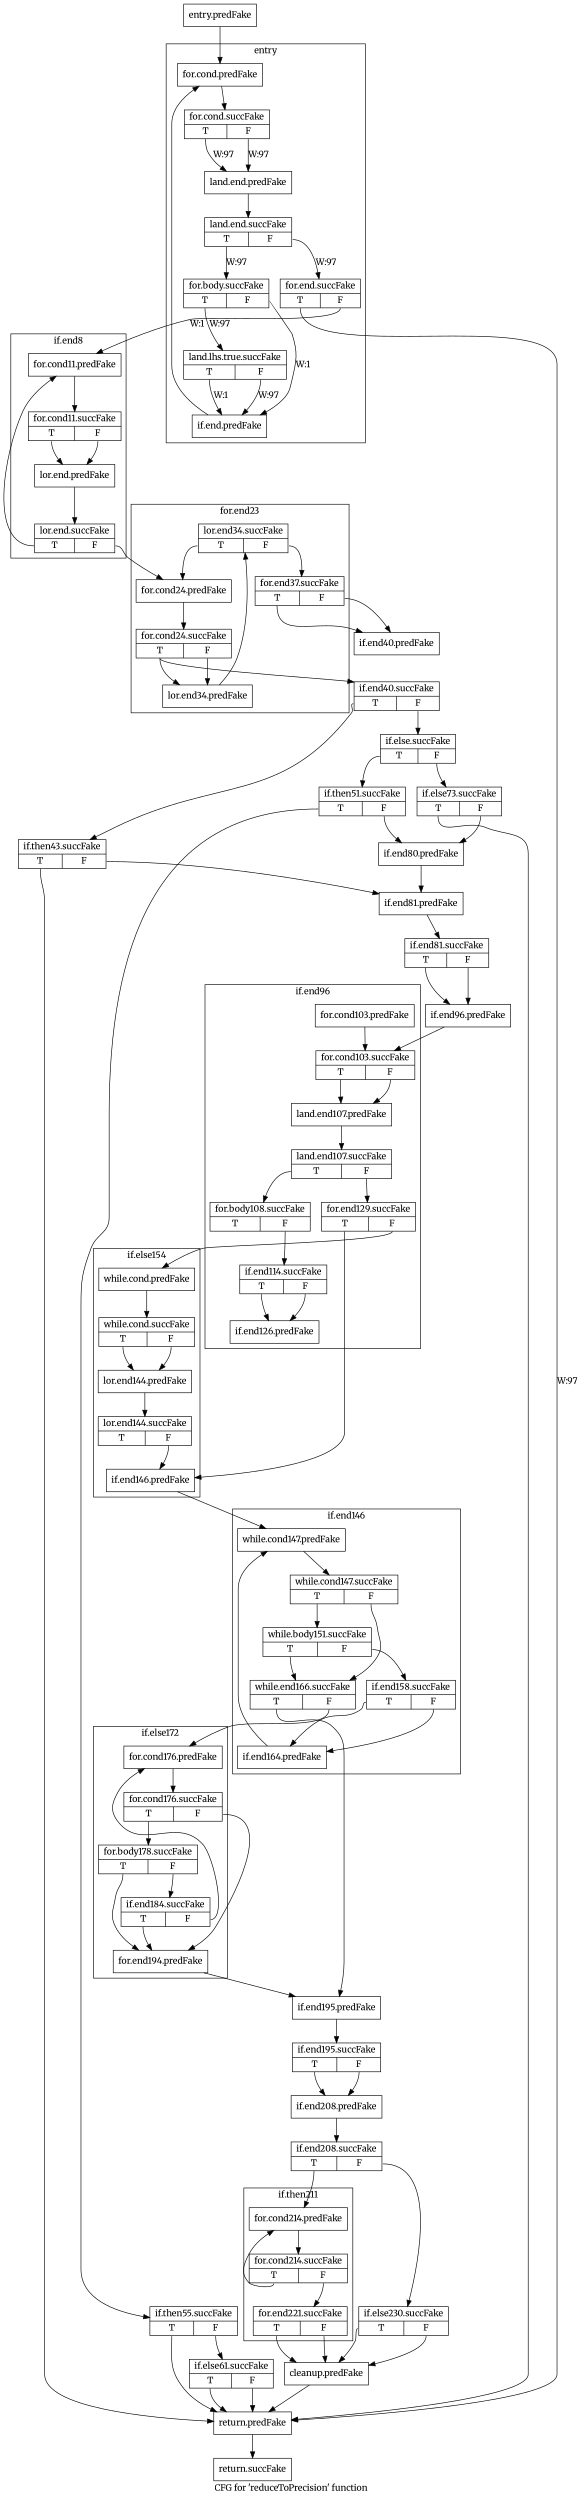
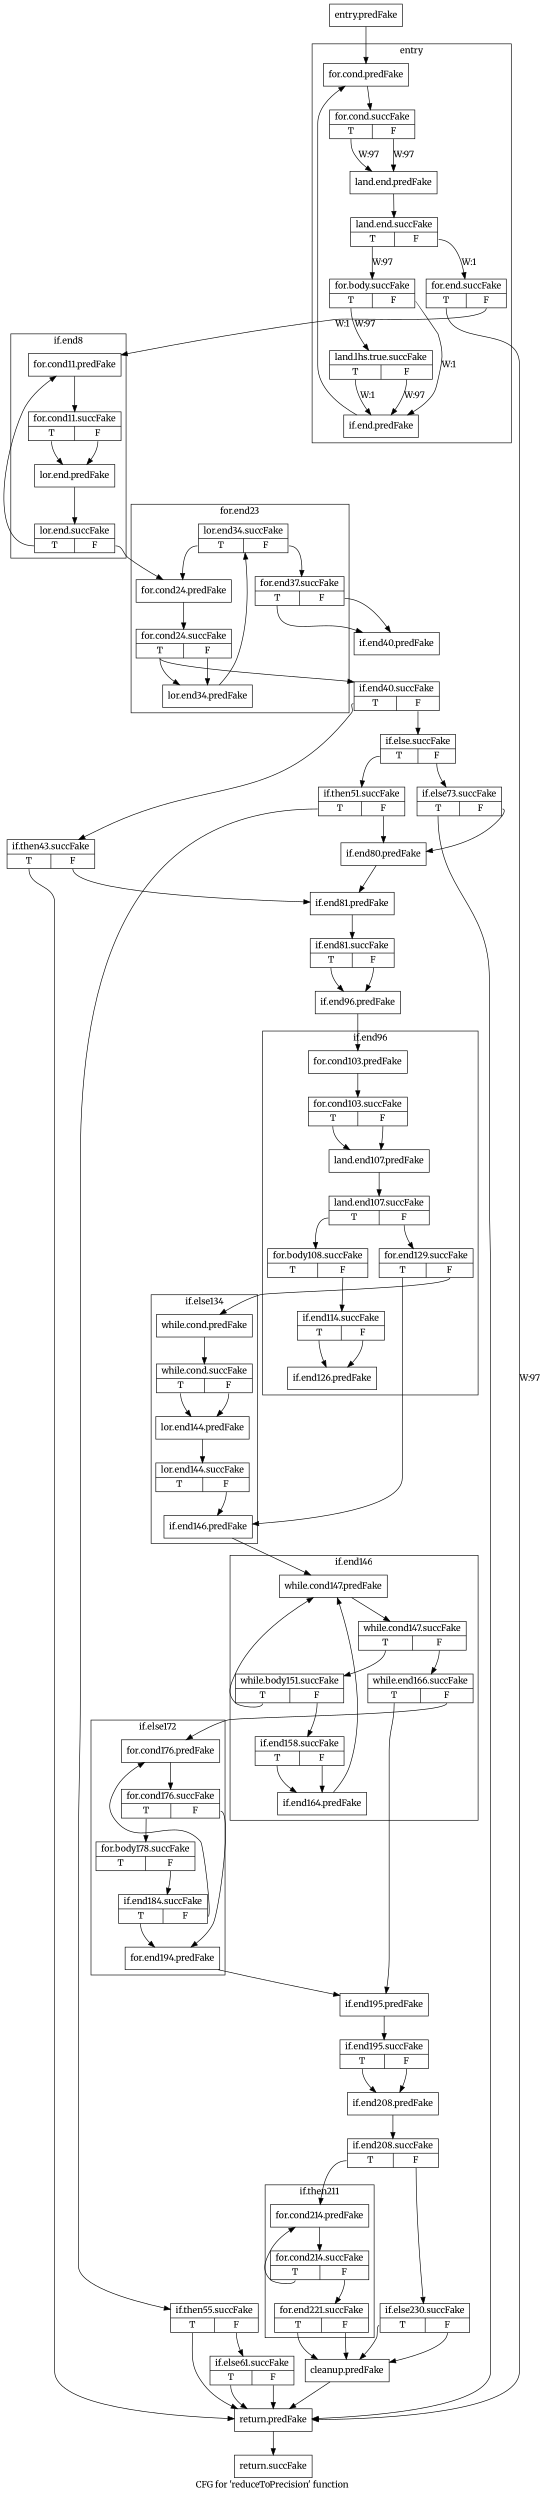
edge "land.end.succFake" -> "for.end.succFake": label "W:97" -> "W:1"
edge "if.end96.predFake" -> "for.cond103.succFake": now "if.end96.predFake" -> "for.cond103.predFake"
cluster "if.else154": label "if.else154" -> "if.else134"
edge "while.body151.succFake" -> "while.end166.succFake": now "while.body151.succFake" -> "while.cond147.predFake"
edge "for.body178.succFake" -> "for.end194.predFake": removed
